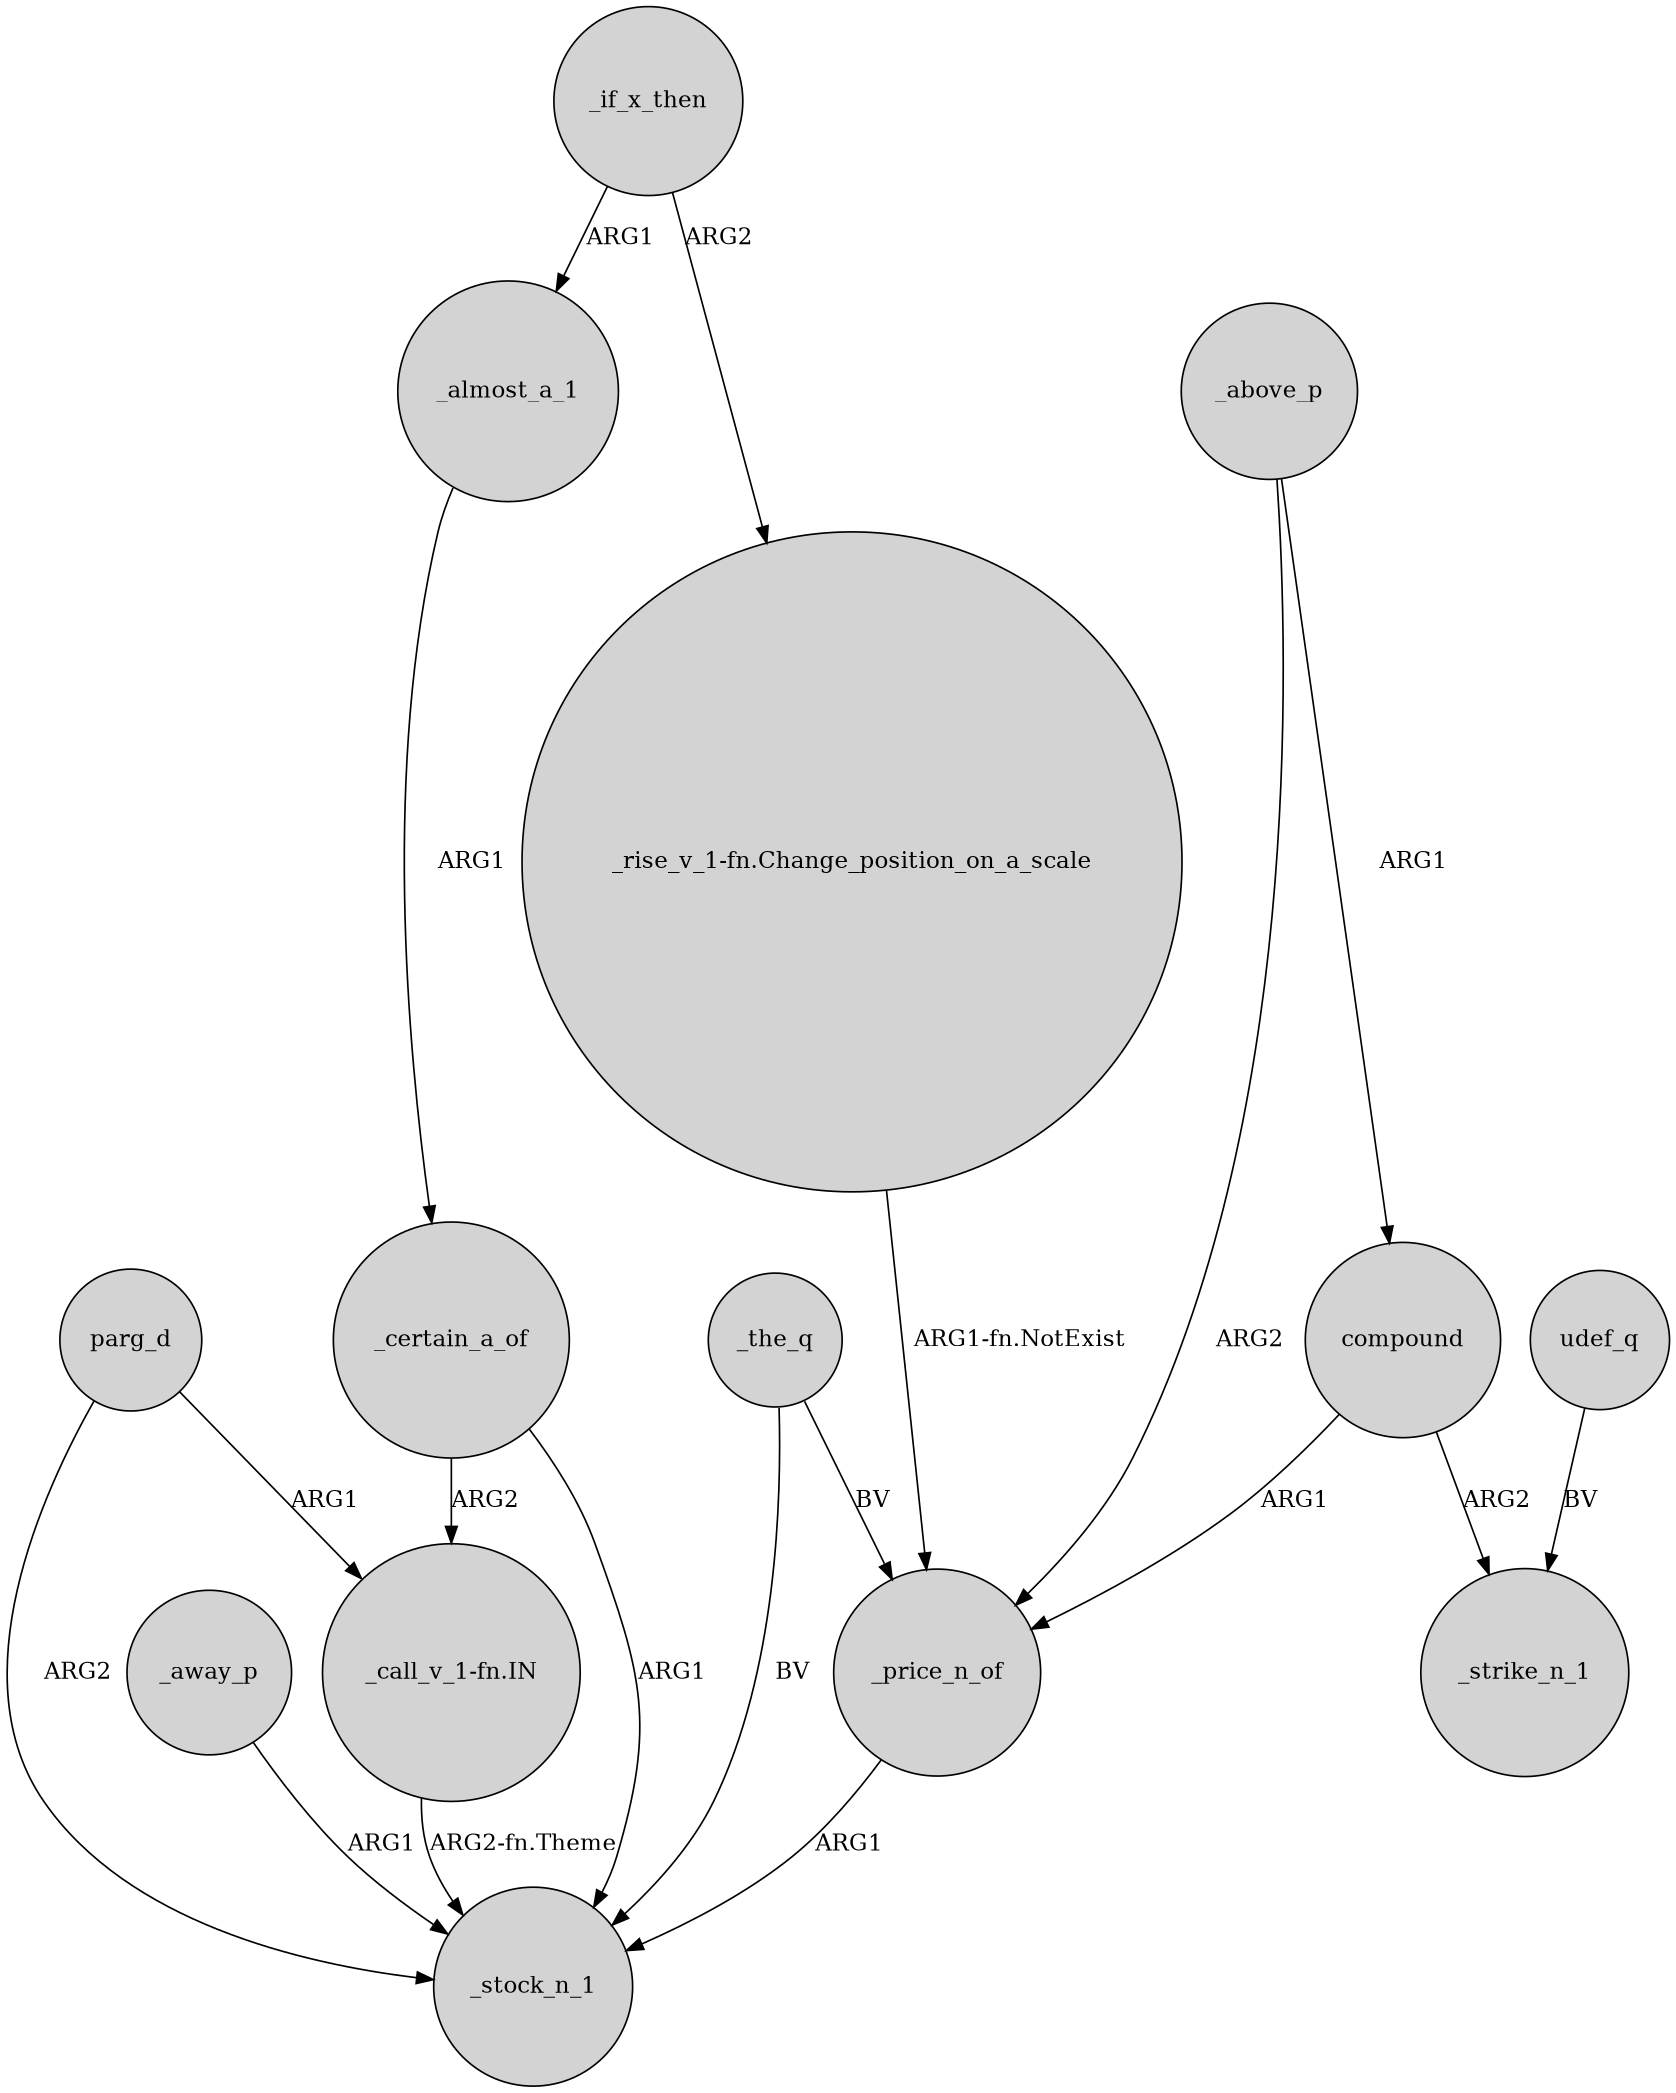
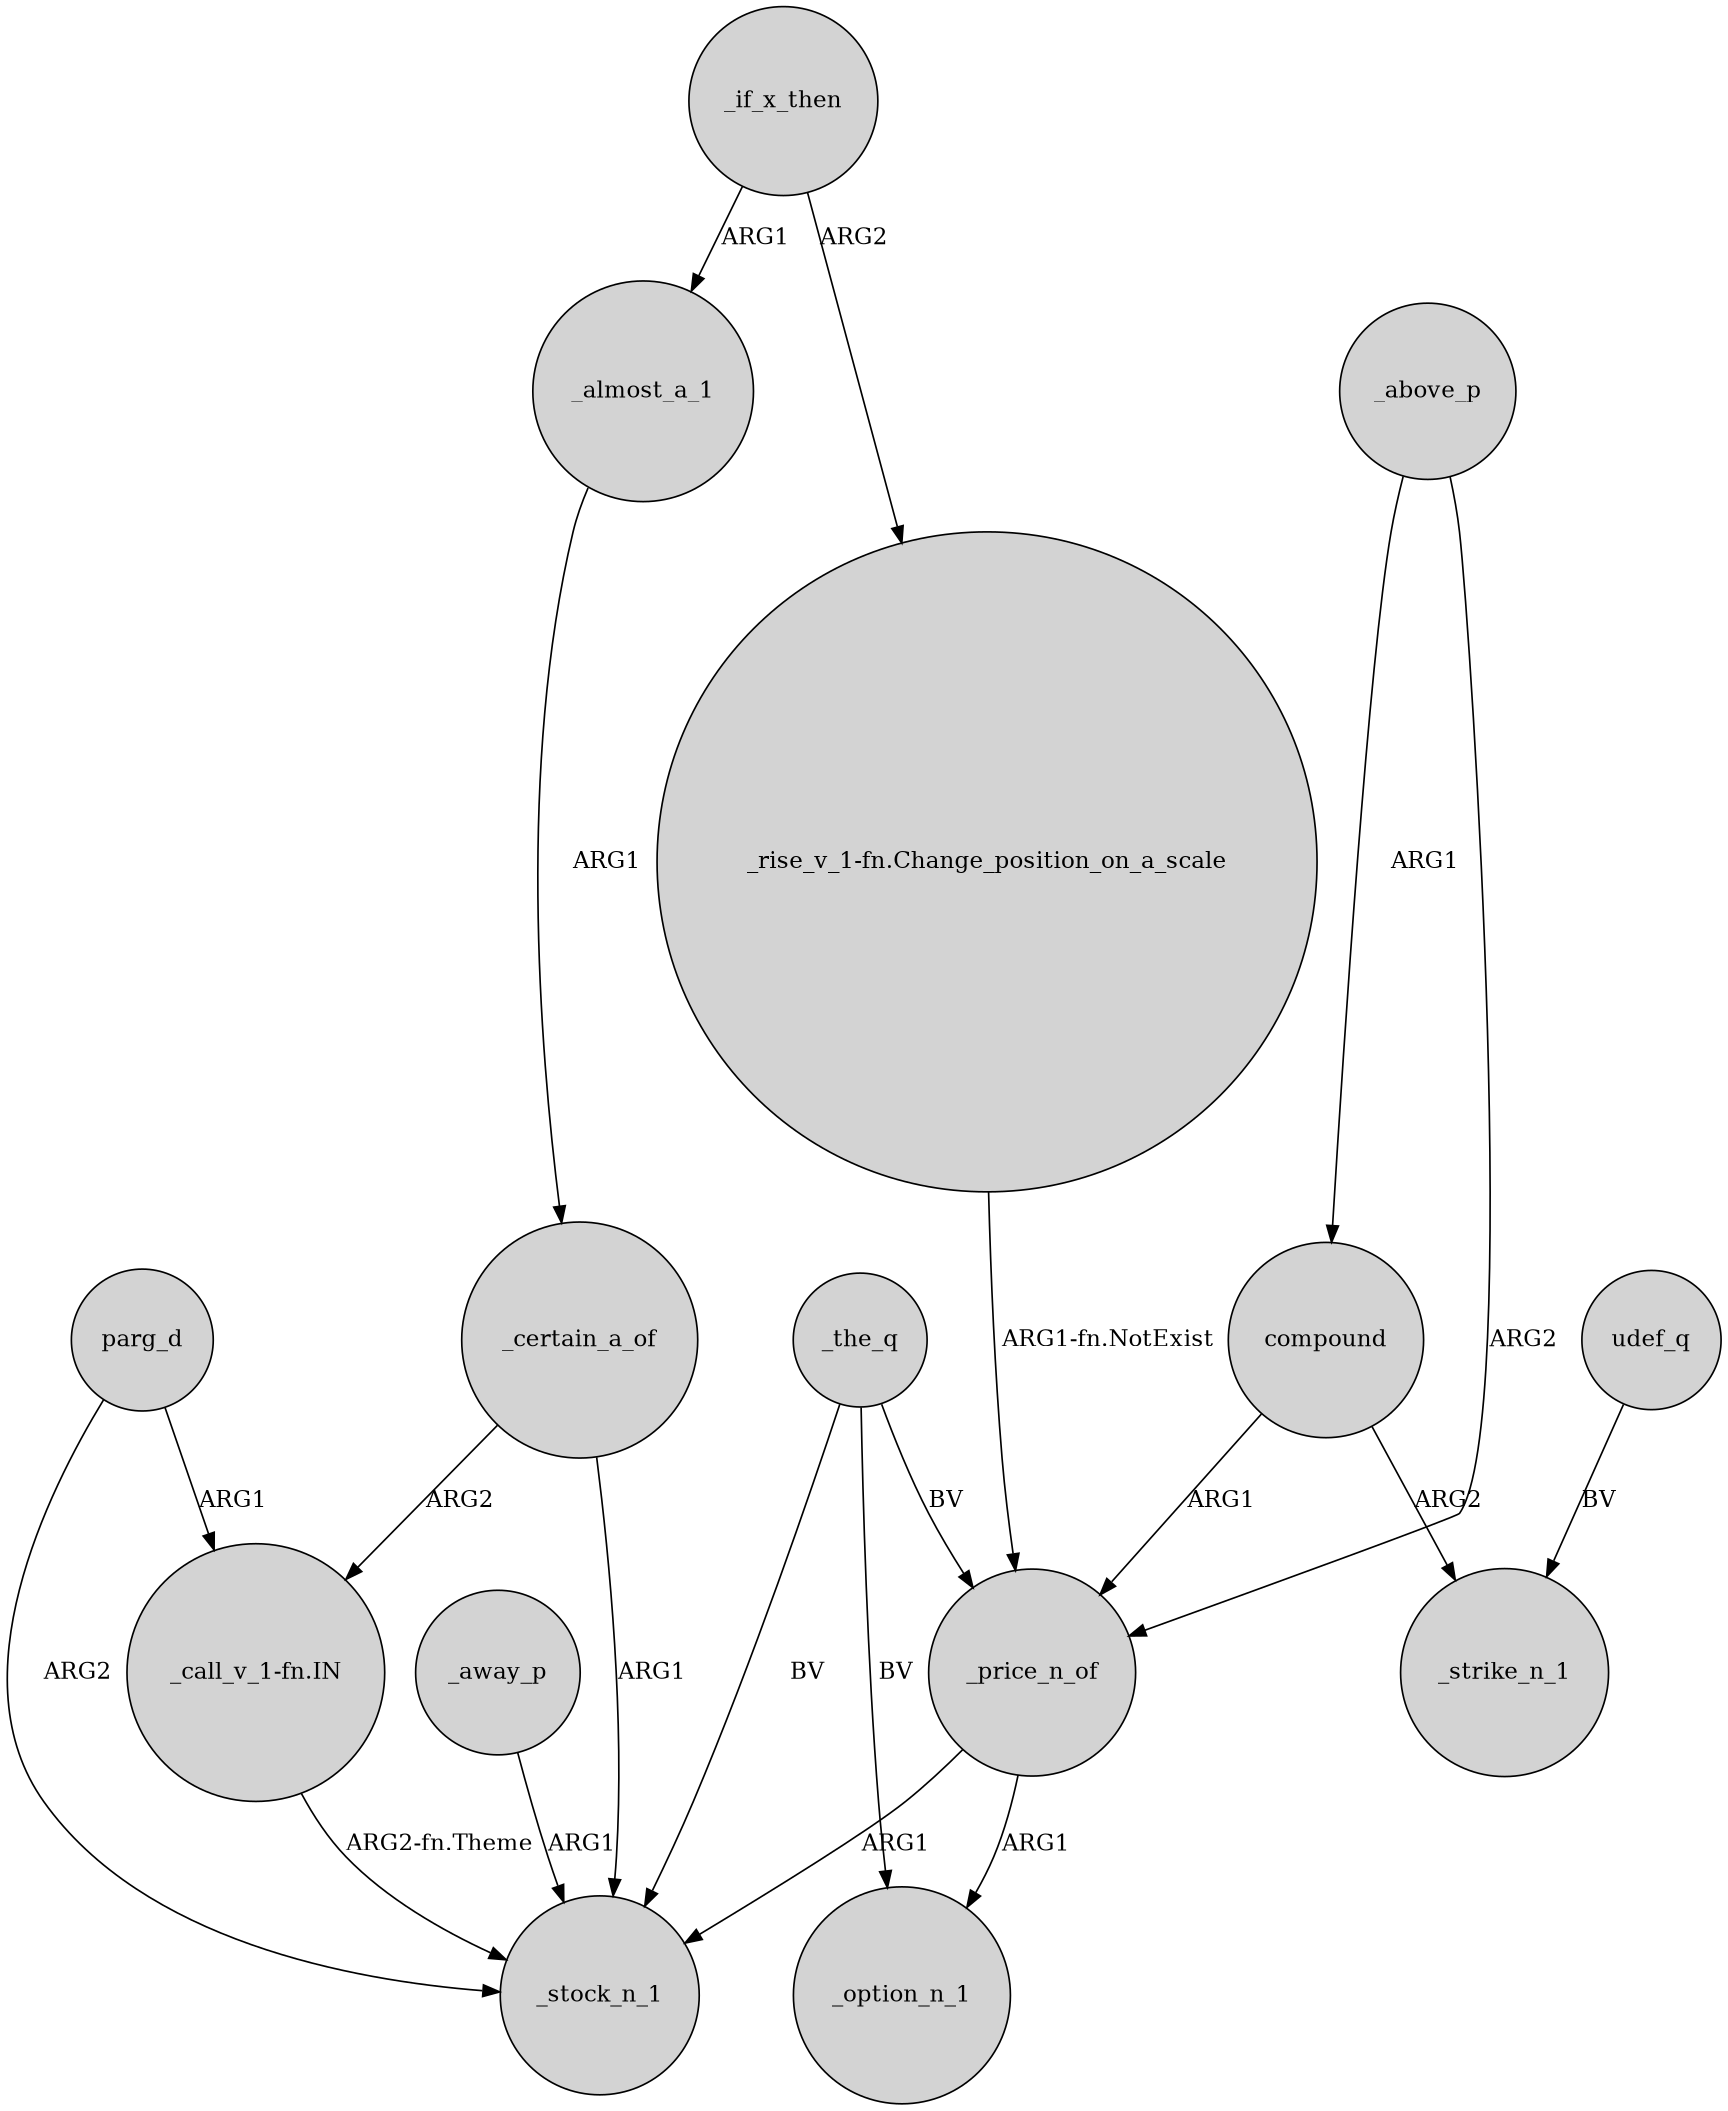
node "_option_n_1": added
